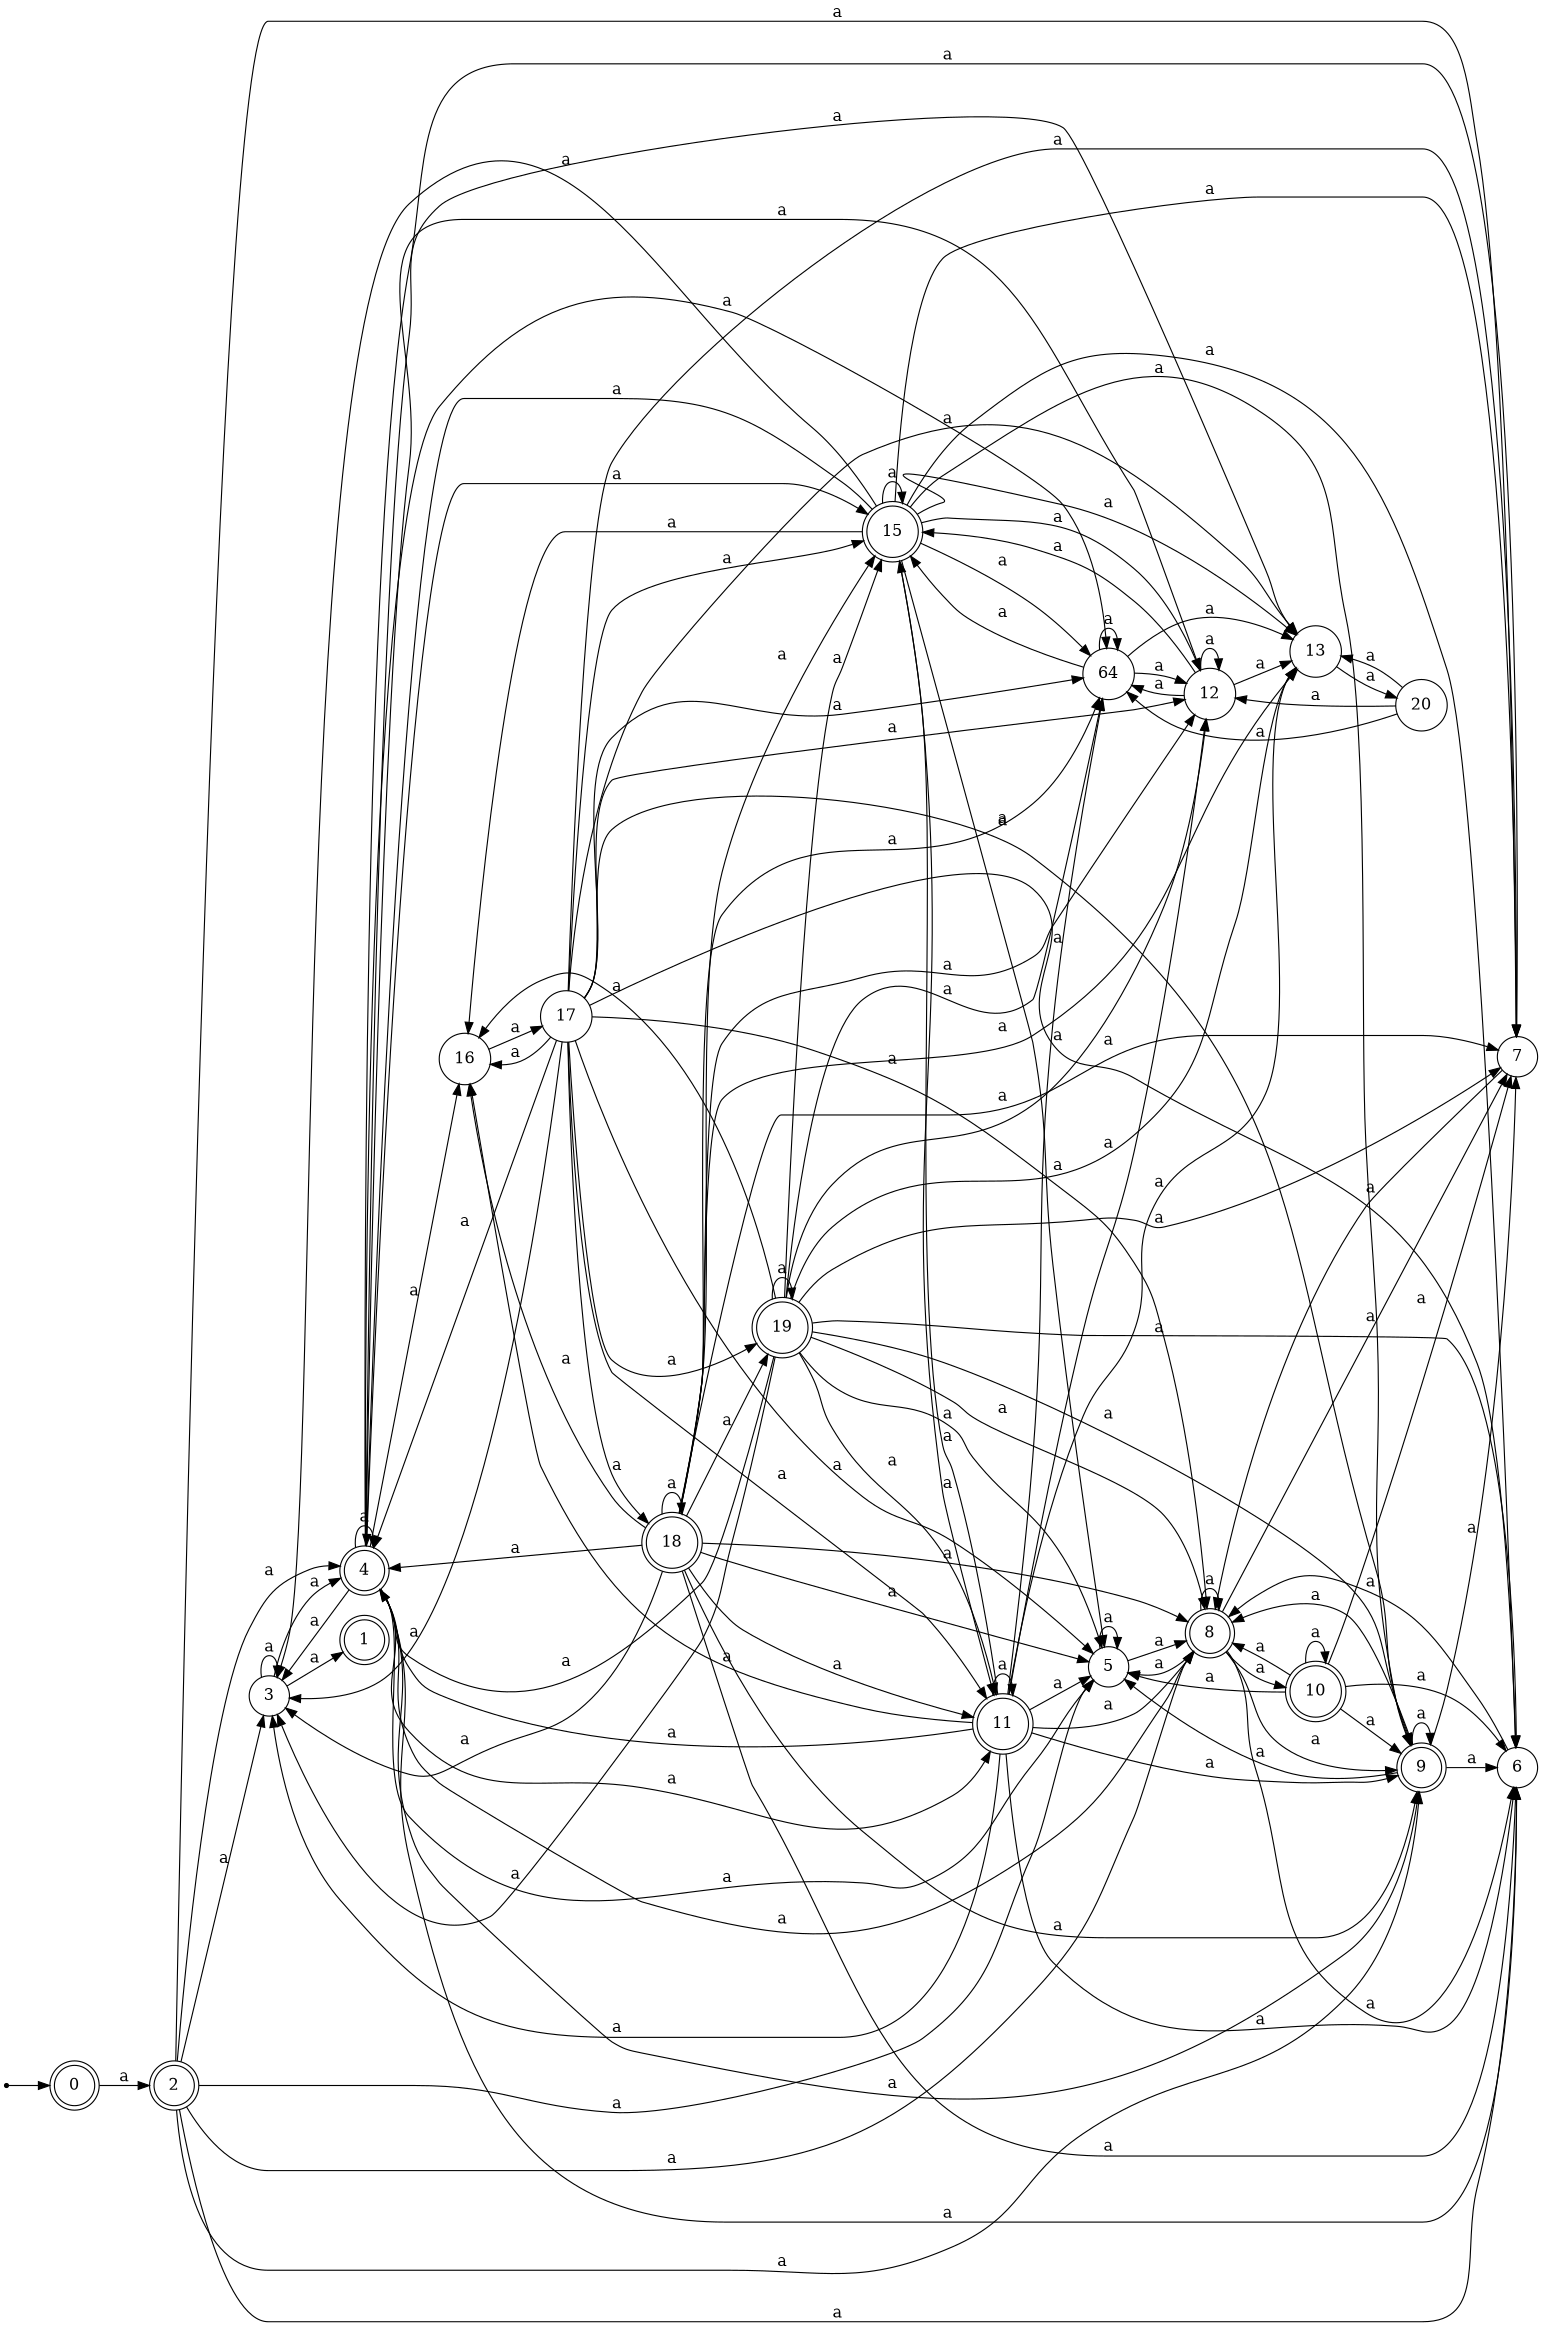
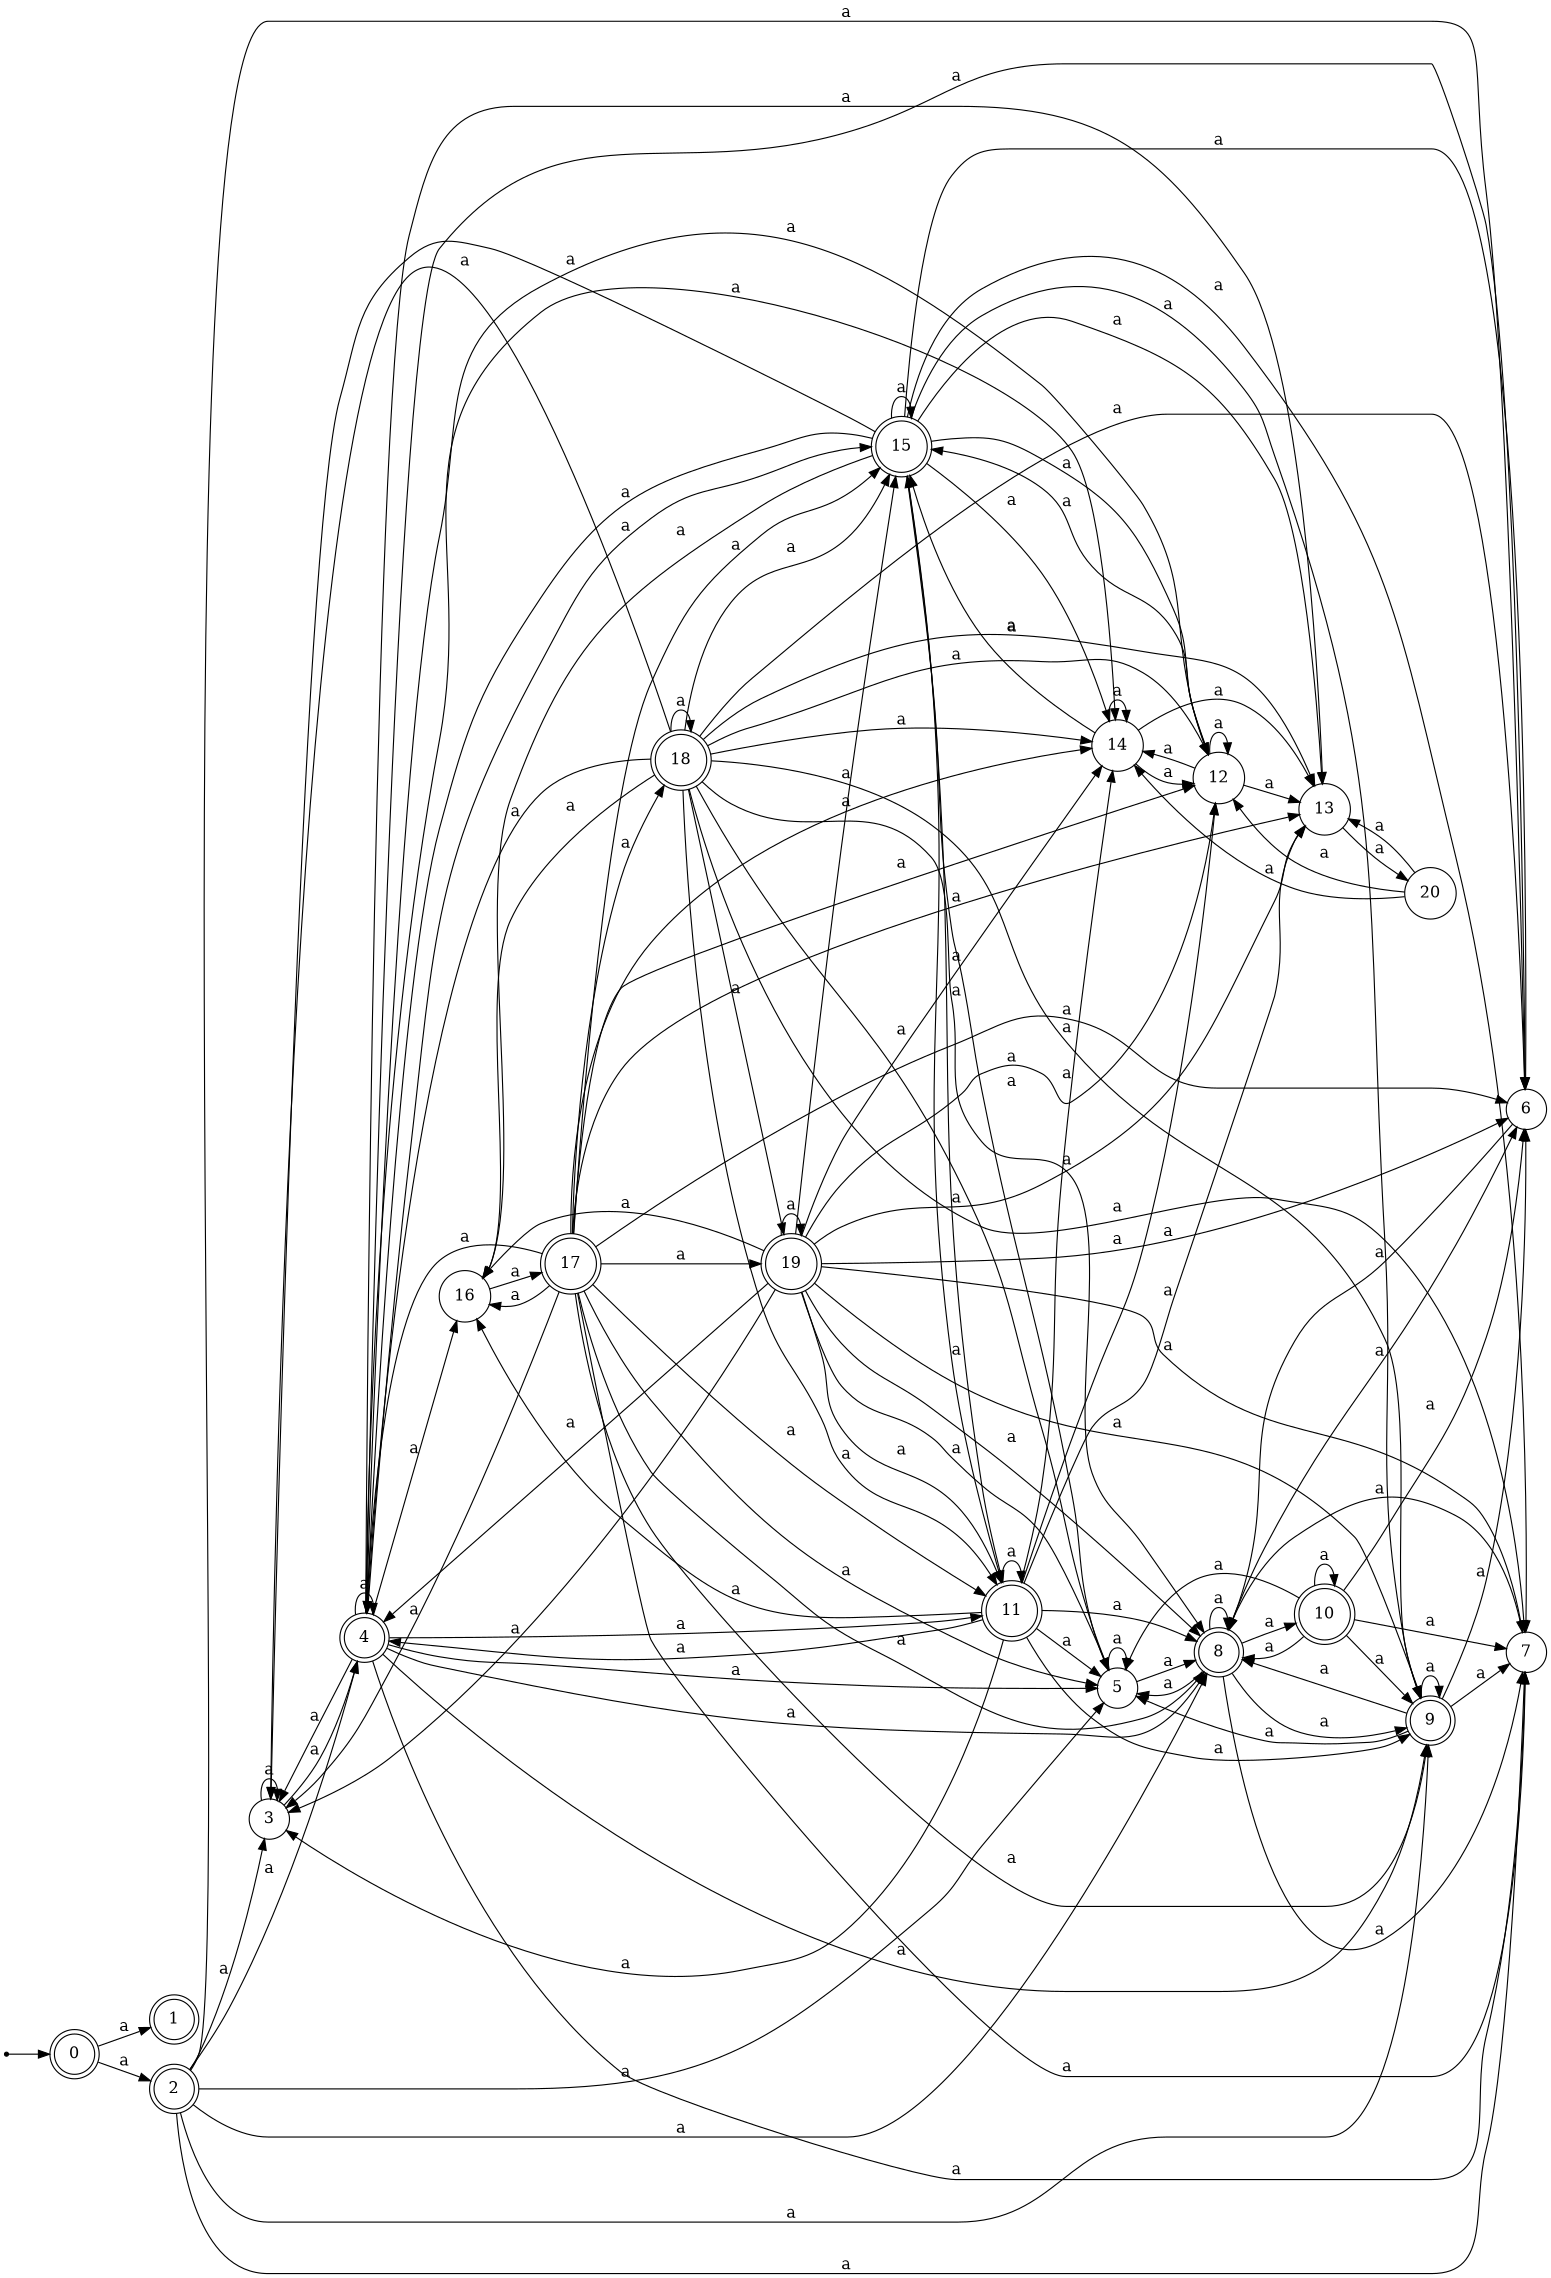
node "64": label "64" -> "14"
node "17": shape circle -> doublecircle
edge "3" -> "1": now "0" -> "1"
edge "11" -> "6": removed, label "a"
